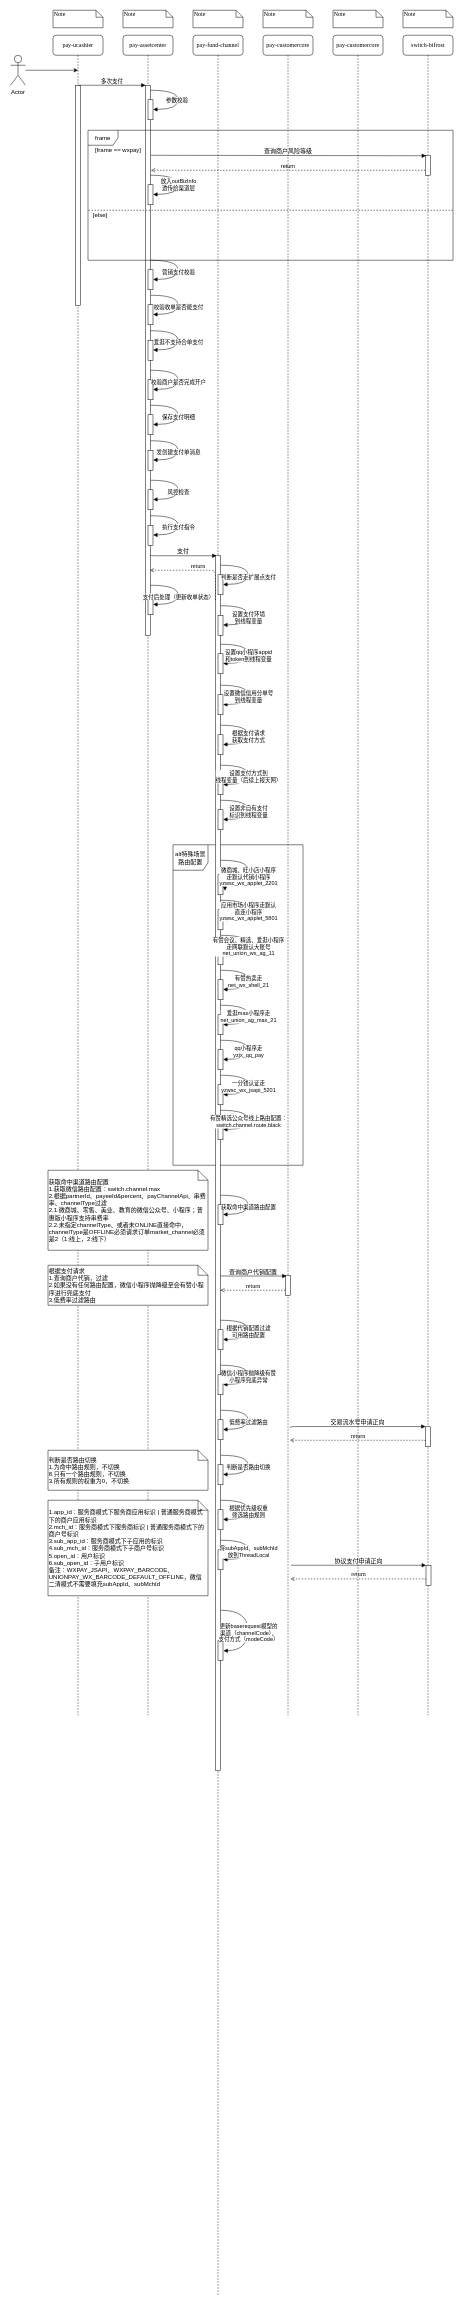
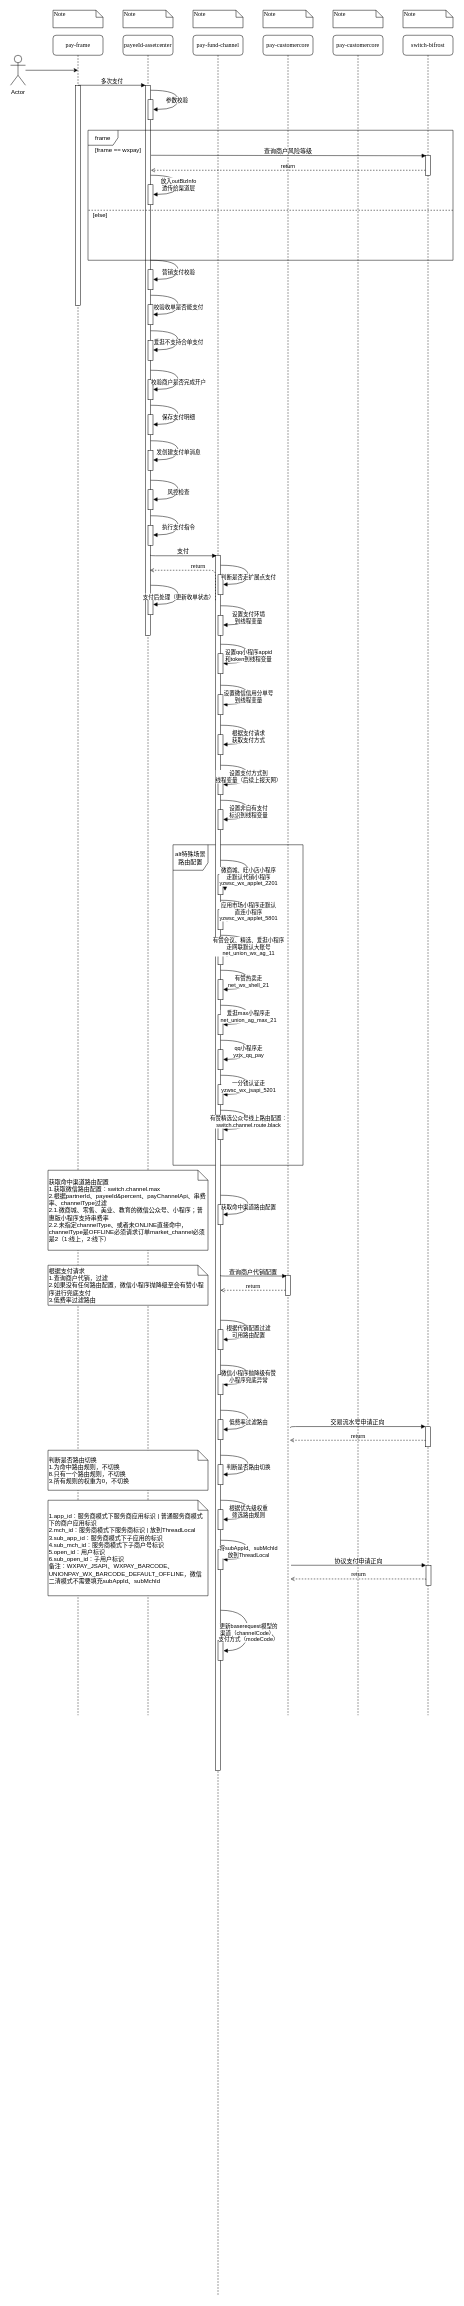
node "pay-ucashier": label "pay-ucashier" -> "pay-frame"
node "pay-assetcenter": label "pay-assetcenter" -> "payeeId-assetcenter"
node "1.app_id：服务商模式下服务商应用标识 | 普通服务商模式下的商户应用标识 2.mch_id：服务商模式下服务商标识 | 普通服务商模式下的商户号标识 3.sub_app_id：服务商模式下子应用的标识 4.sub_mch_id：服务商模式下子商户号标识 5.open_id：用户标识 6.sub_open_id：子用户标识 备注：WXPAY_JSAPI、WXPAY_BARCODE、UNIONPAY_WX_BARCODE_DEFAULT_OFFLINE，微信二清模式不需要填充subAppId、subMchId": label "1.app_id：服务商模式下服务商应用标识 | 普通服务商模式下的商户应用标识 2.mch_id：服务商模式下服务商标识 | 普通服务商模式下的商户号标识 3.sub_app_id：服务商模式下子应用的标识 4.sub_mch_id：服务商模式下子商户号标识 5.open_id：用户标识 6.sub_open_id：子用户标识 备注：WXPAY_JSAPI、WXPAY_BARCODE、UNIONPAY_WX_BARCODE_DEFAULT_OFFLINE，微信二清模式不需要填充subAppId、subMchId" -> "1.app_id：服务商模式下服务商应用标识 | 普通服务商模式下的商户应用标识 2.mch_id：服务商模式下服务商标识 | 放到ThreadLocal 3.sub_app_id：服务商模式下子应用的标识 4.sub_mch_id：服务商模式下子商户号标识 5.open_id：用户标识 6.sub_open_id：子用户标识 备注：WXPAY_JSAPI、WXPAY_BARCODE、UNIONPAY_WX_BARCODE_DEFAULT_OFFLINE，微信二清模式不需要填充subAppId、subMchId"
